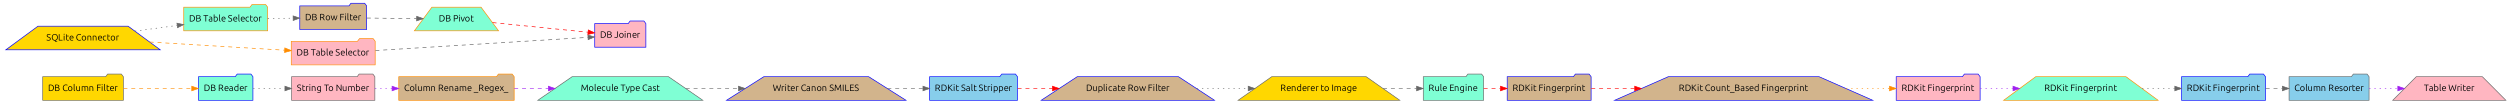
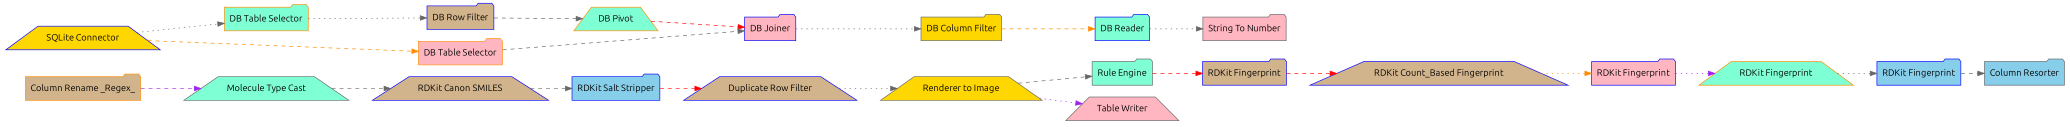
edge "DB Joiner" -> "DB Column Filter": added
edge "String To Number" -> "Column Rename _Regex_": removed
node "Writer Canon SMILES": label "Writer Canon SMILES" -> "RDKit Canon SMILES"
edge "Column Resorter" -> "Table Writer": now "Renderer to Image" -> "Table Writer"
